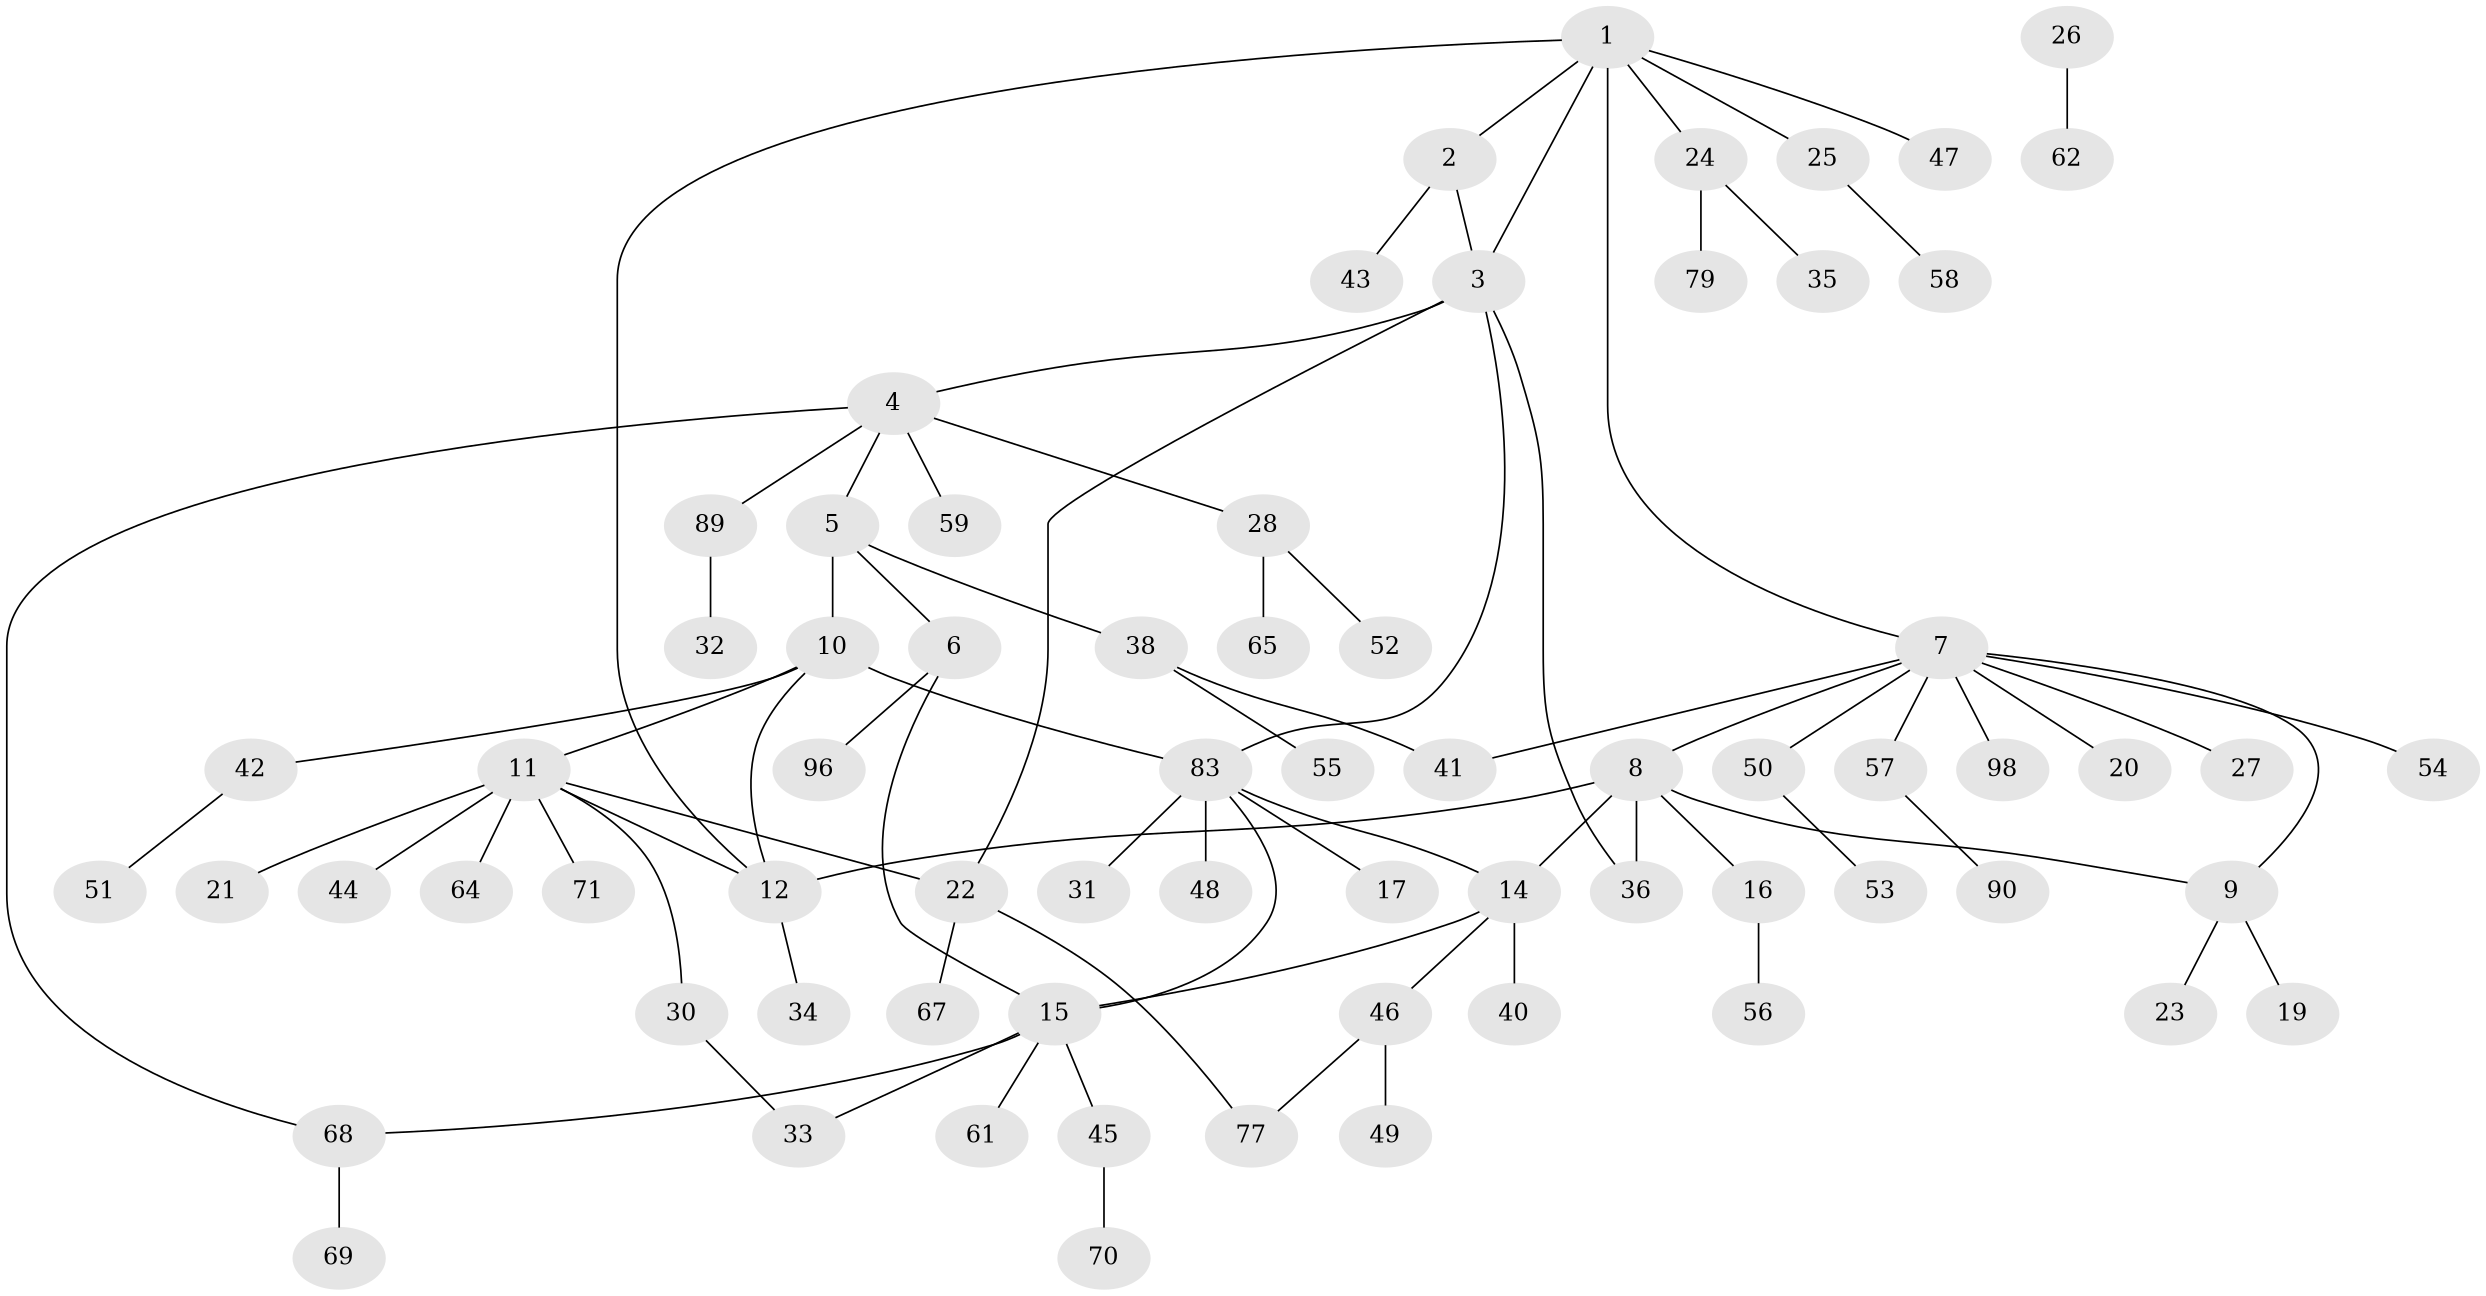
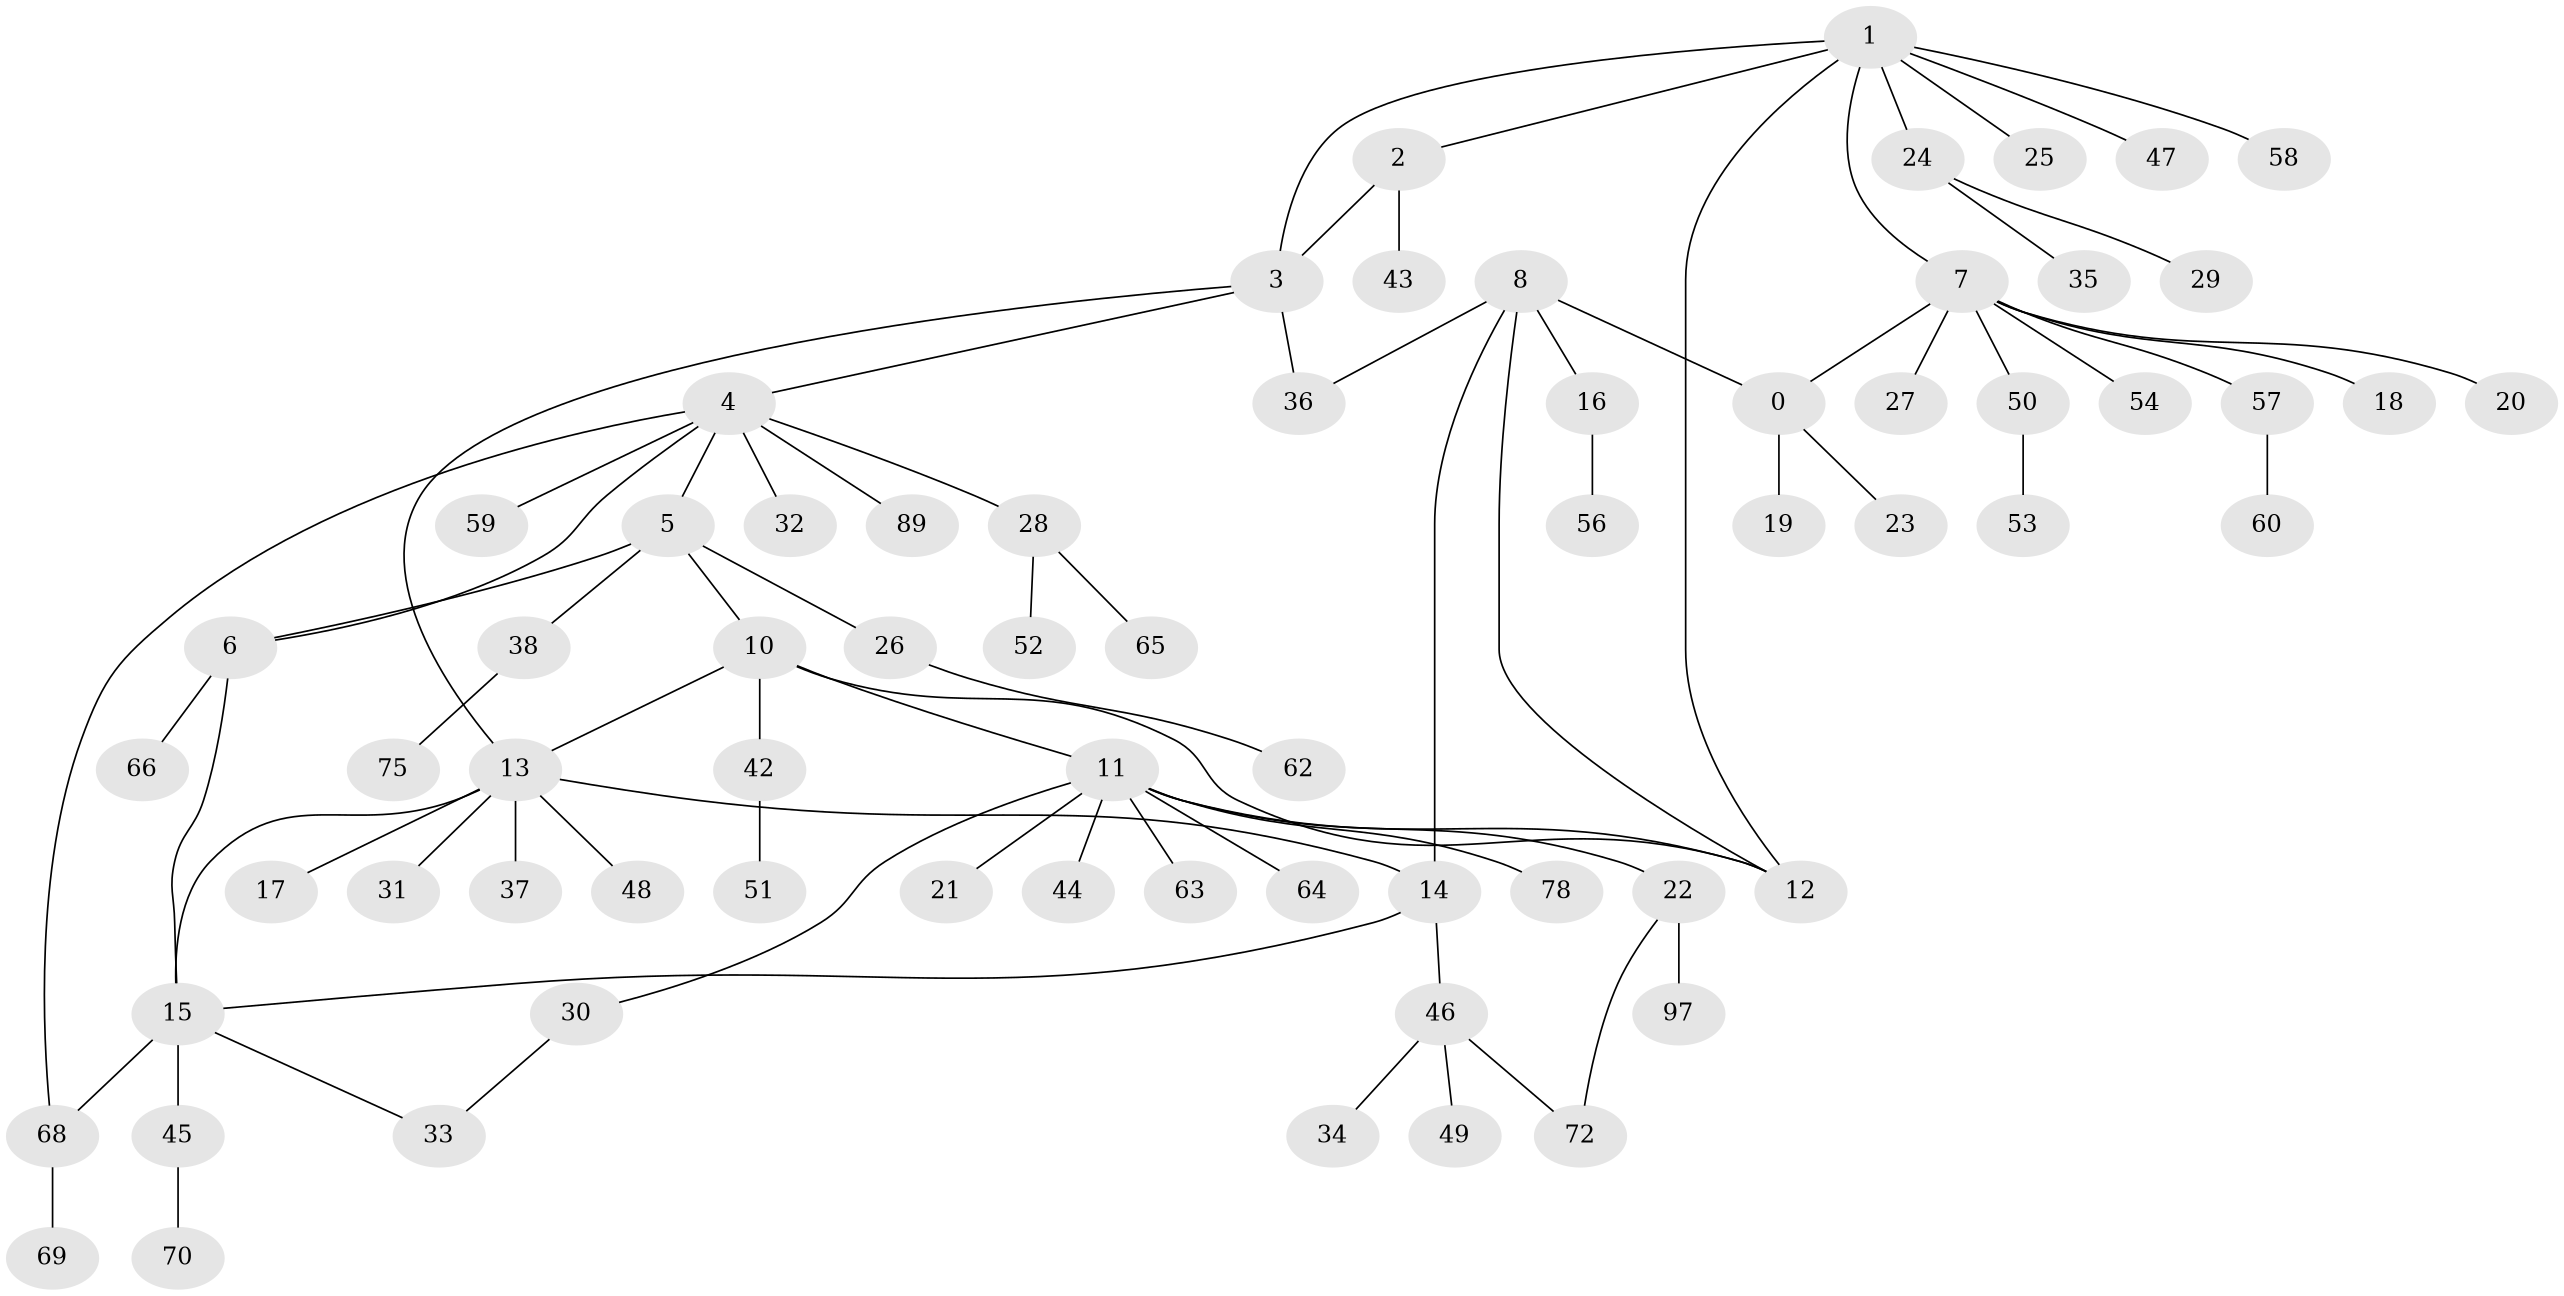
edge "25" -- "58": now "1" -- "58"
node "79": label "79" -> "29"
edge "3" -- "22": removed
edge "4" -- "6": added
edge "89" -- "32": now "4" -- "32"
edge "5" -- "26": added
edge "7" -- "8": removed
node "96": label "96" -> "66"
node "83": label "83" -> "13"
node "55": label "55" -> "75"
node "41": removed
node "98": label "98" -> "18"
node "37": added
node "71": label "71" -> "78"
node "63": added
node "90": label "90" -> "60"
node "9": label "9" -> "0"
edge "12" -- "34": now "46" -- "34"
node "67": label "67" -> "97"
node "40": removed
node "61": removed
node "77": label "77" -> "72"
